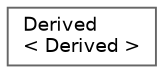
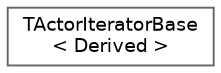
node "Derived < Derived >": label "Derived < Derived >" -> "TActorIteratorBase < Derived >"
